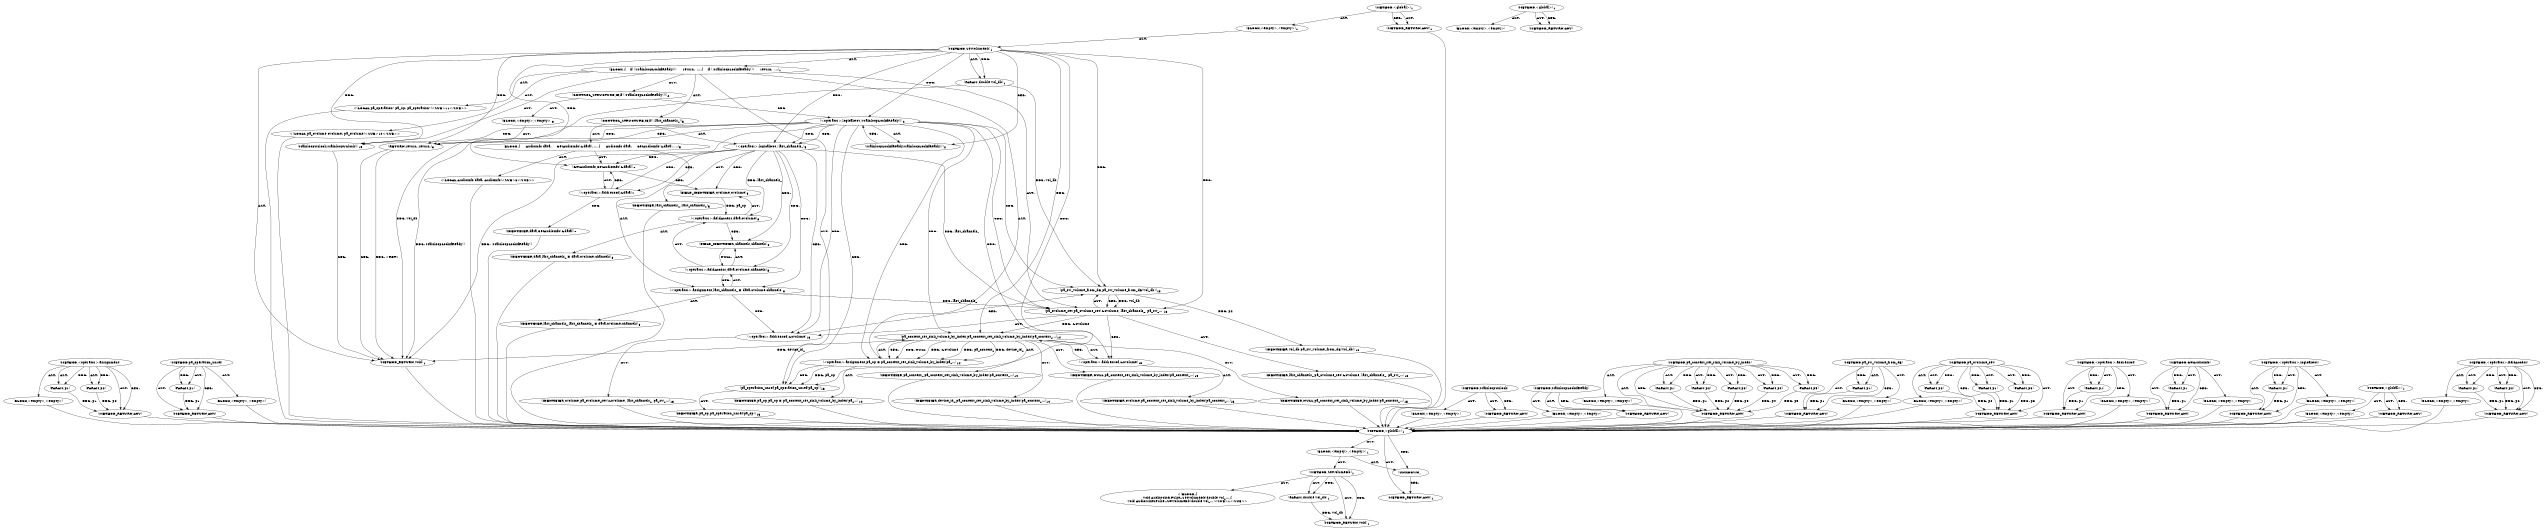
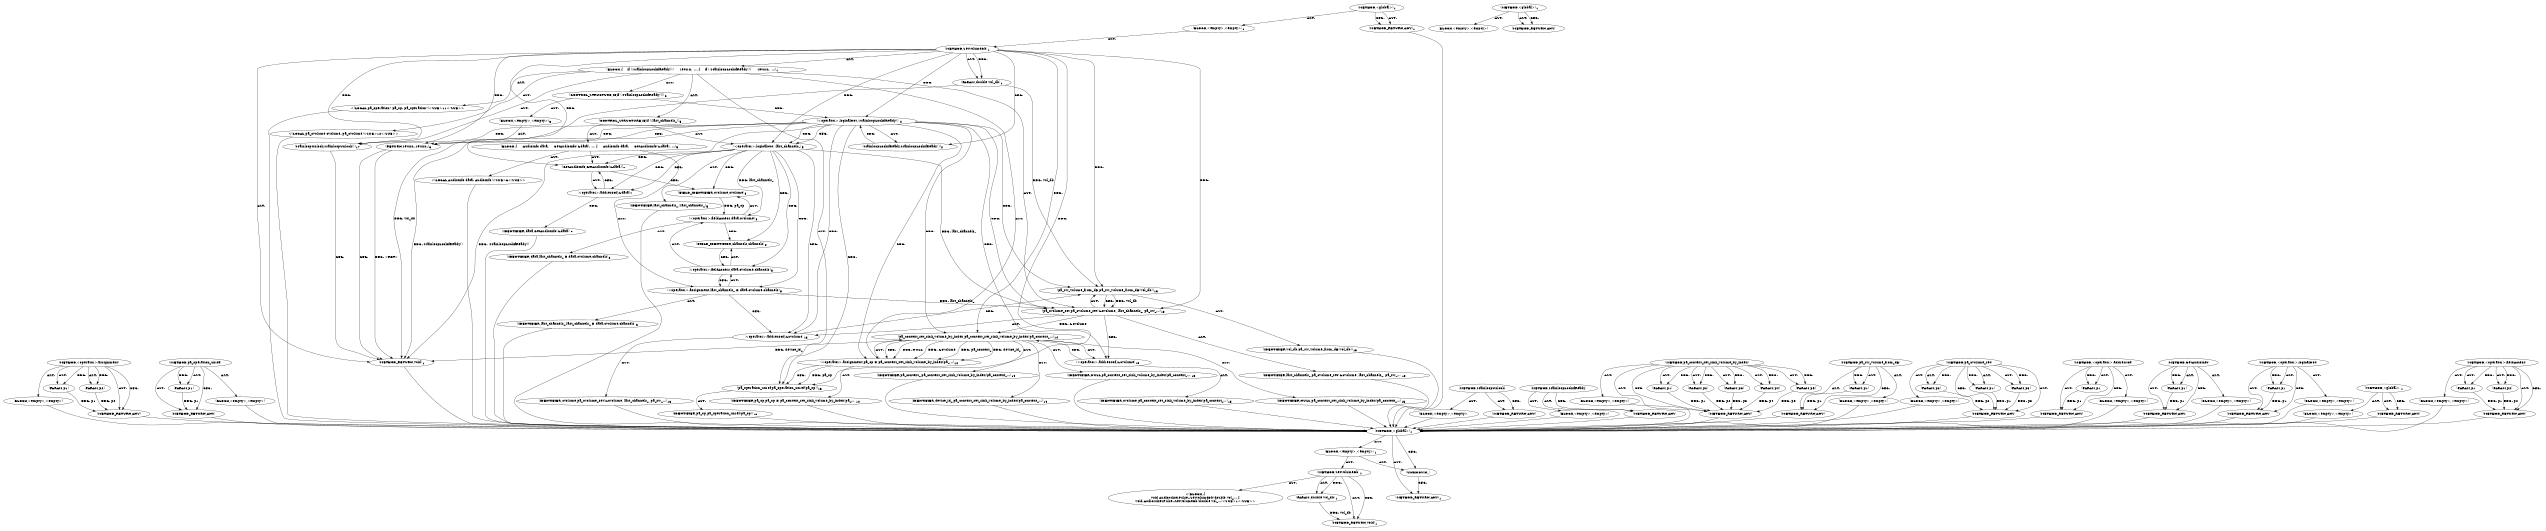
node "(MainloopUnlock,MainloopUnlock())": text "19" -> "17"
edge "(FIELD_IDENTIFIER,channels,channels)" -> "(<operator>.fieldAccess,data.cvolume.channels)": label "NULL: " -> "CFG: "
edge "(pa_sw_volume_from_dB,pa_sw_volume_from_dB(vol_db))" -> "(IDENTIFIER,vol_db,pa_sw_volume_from_dB(vol_db))": label "DDG: p2" -> "AST: "
